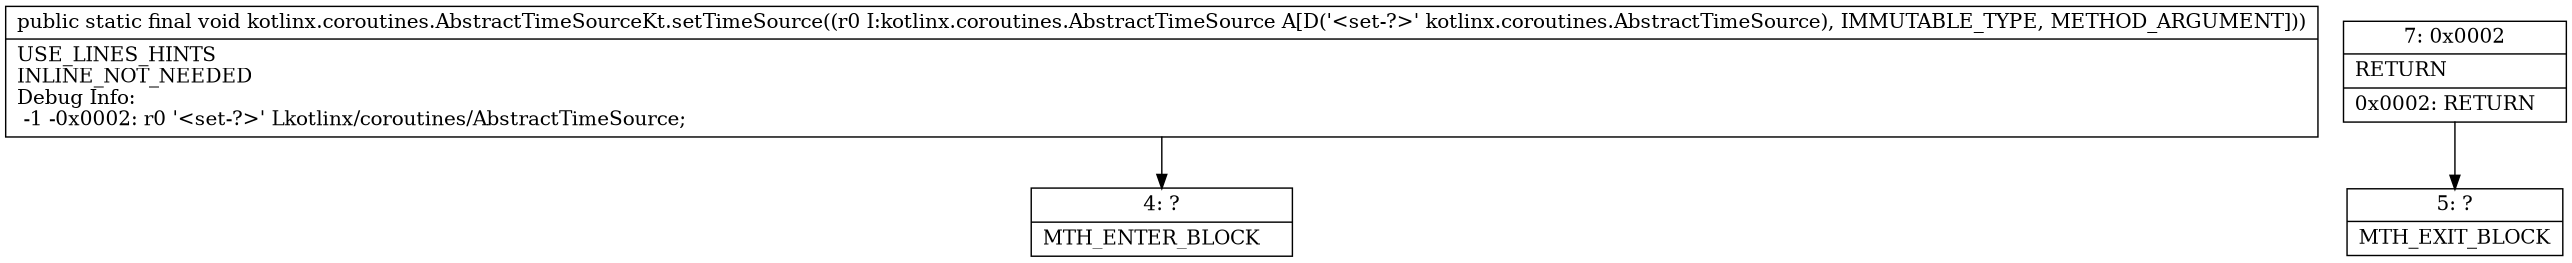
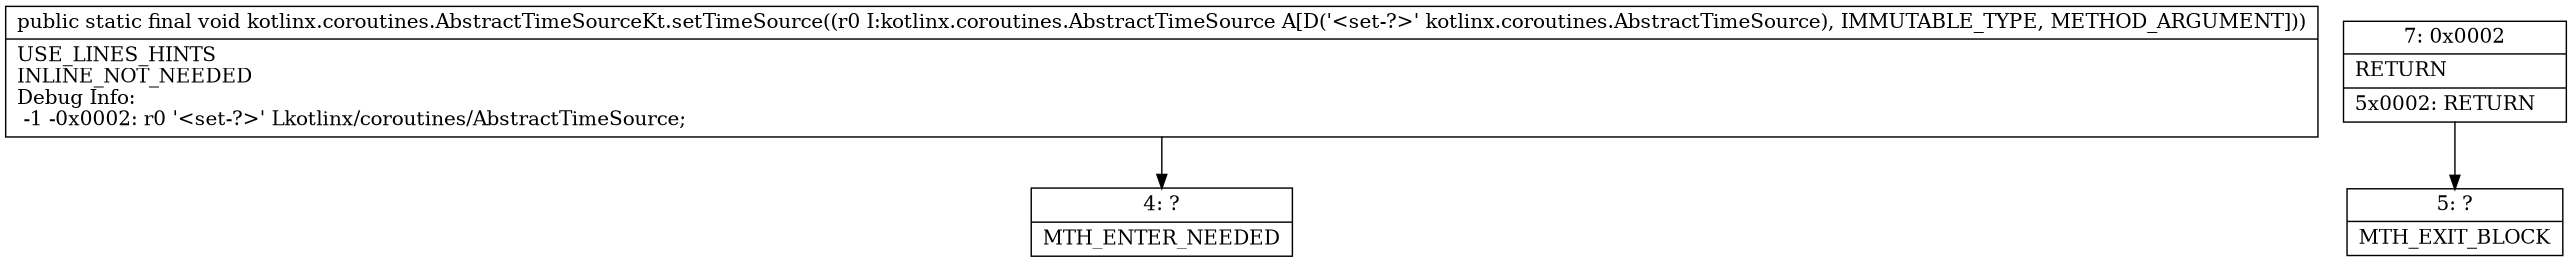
node "7: 0x0002": text "0x0002: RETURN" -> "5x0002: RETURN"
node "4: ?": text "MTH_ENTER_BLOCK" -> "MTH_ENTER_NEEDED"
